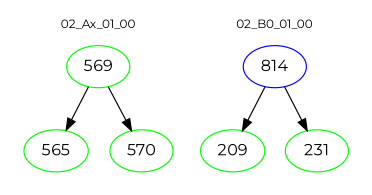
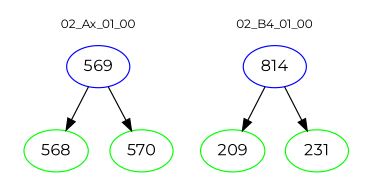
cluster "02_B0_01_00": label "02_B0_01_00" -> "02_B4_01_00"
node "569": color green -> blue
node "565": label "565" -> "568"
